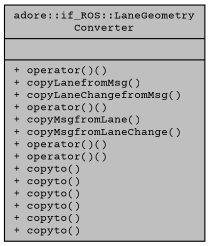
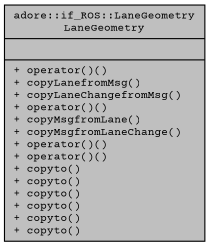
node "adore::if_ROS::LaneGeometry": text "Converter" -> "LaneGeometry"
